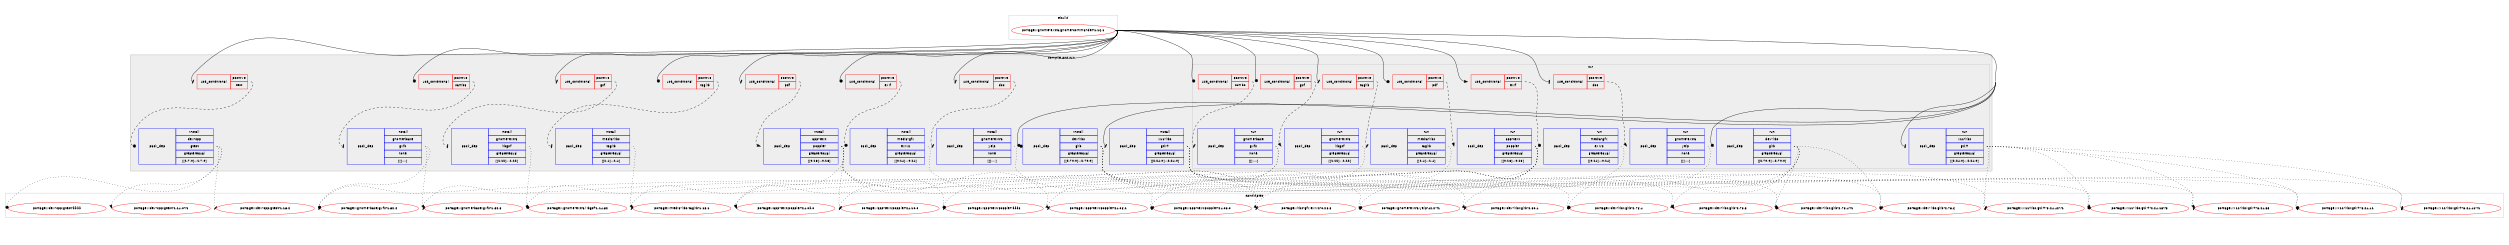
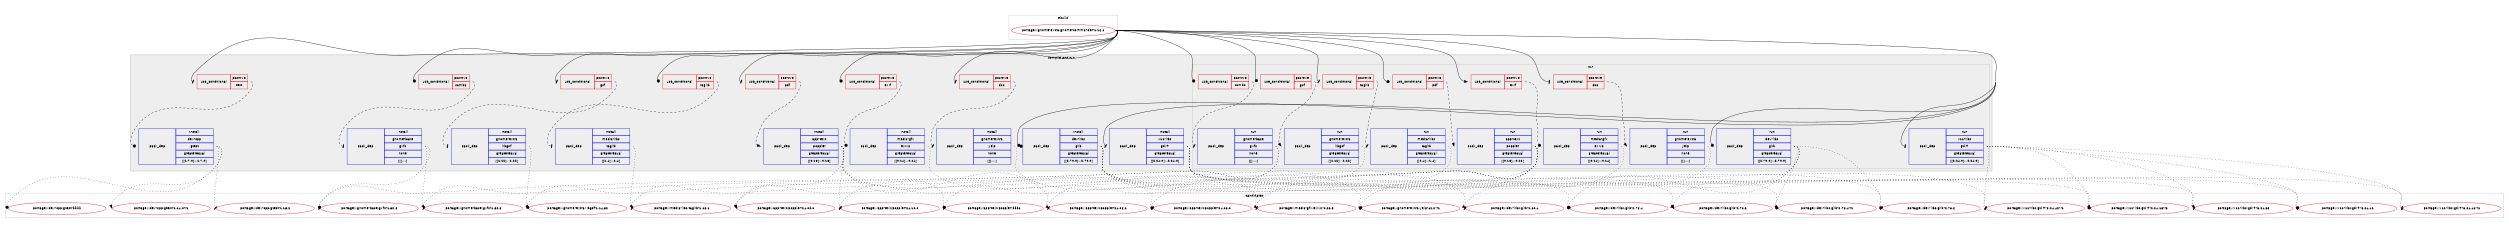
node "portage://libs-gfx/exiv2-0.28.3": label "portage://libs-gfx/exiv2-0.28.3" -> "portage://media-gfx/exiv2-0.28.3"
